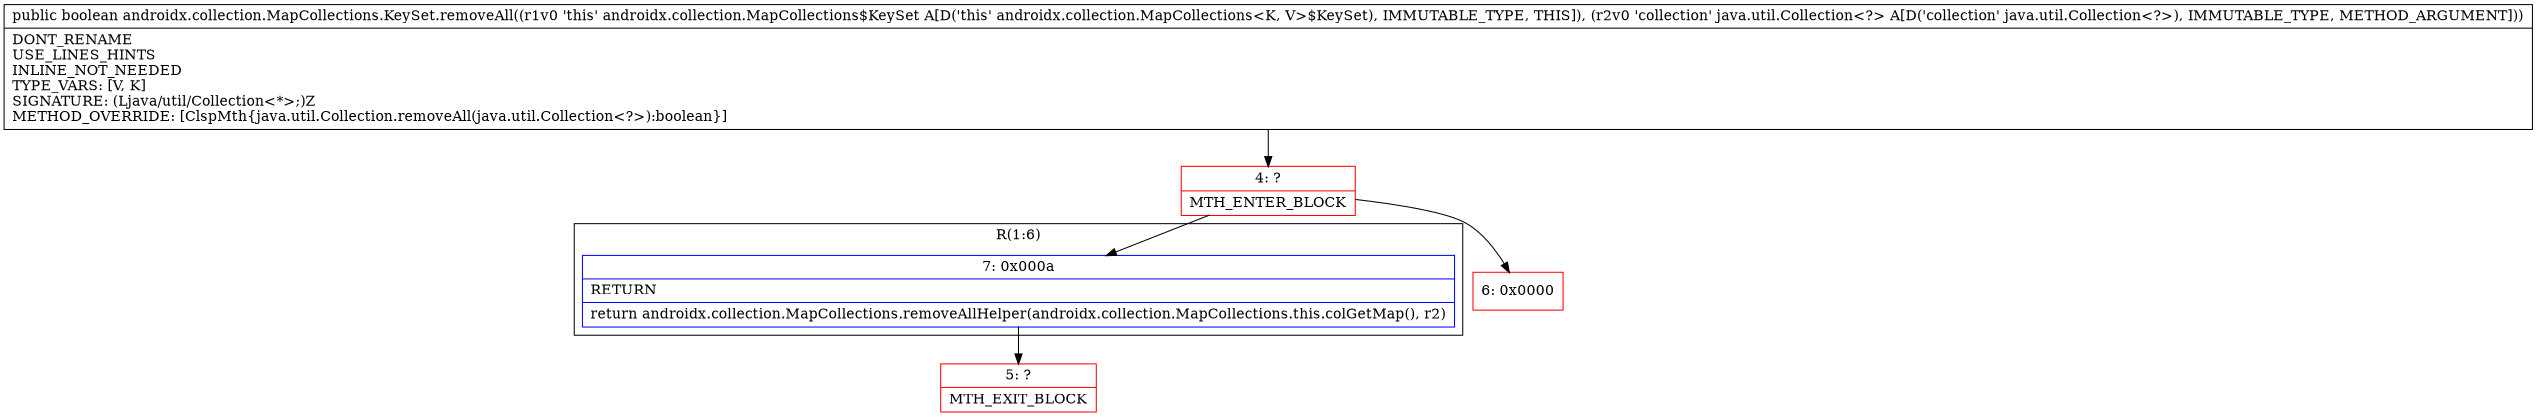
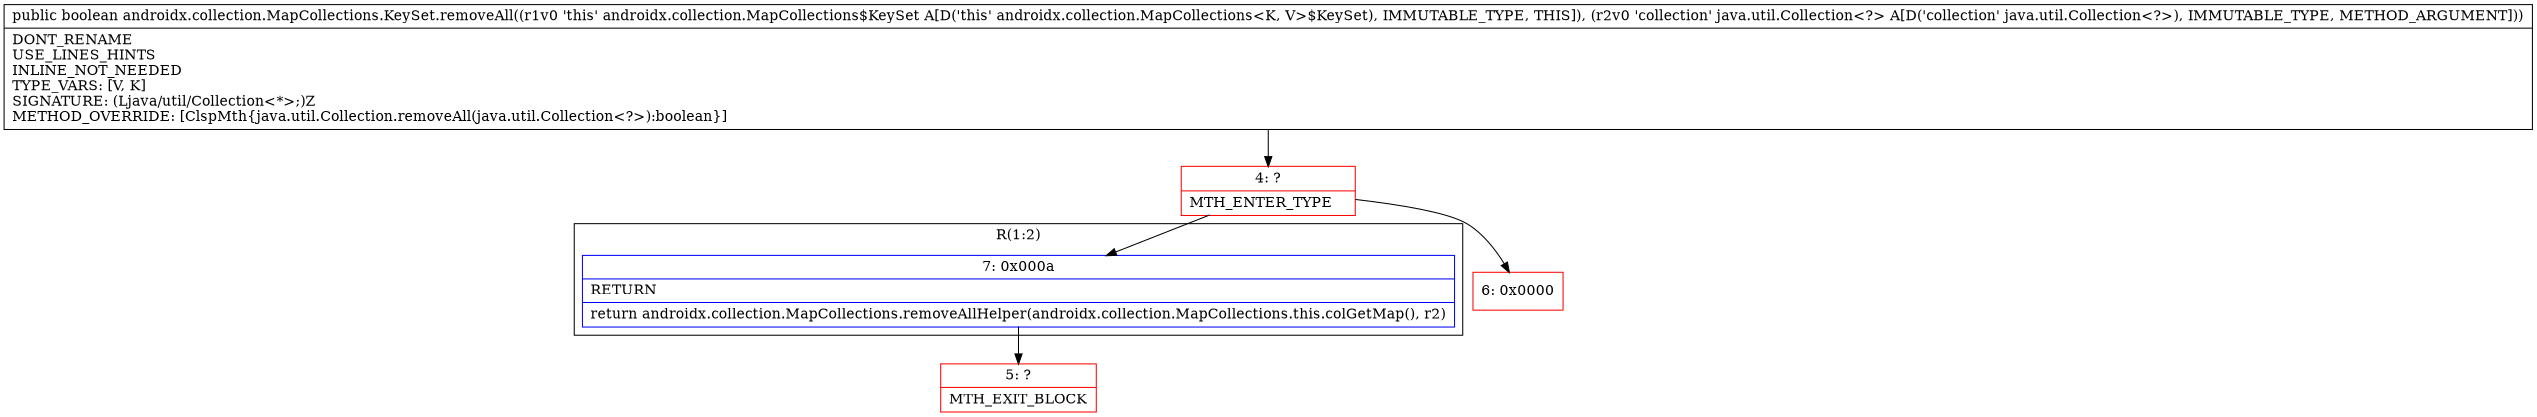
node "4: ?": text "MTH_ENTER_BLOCK" -> "MTH_ENTER_TYPE"
cluster "R(1:6)": label "R(1:6)" -> "R(1:2)"
